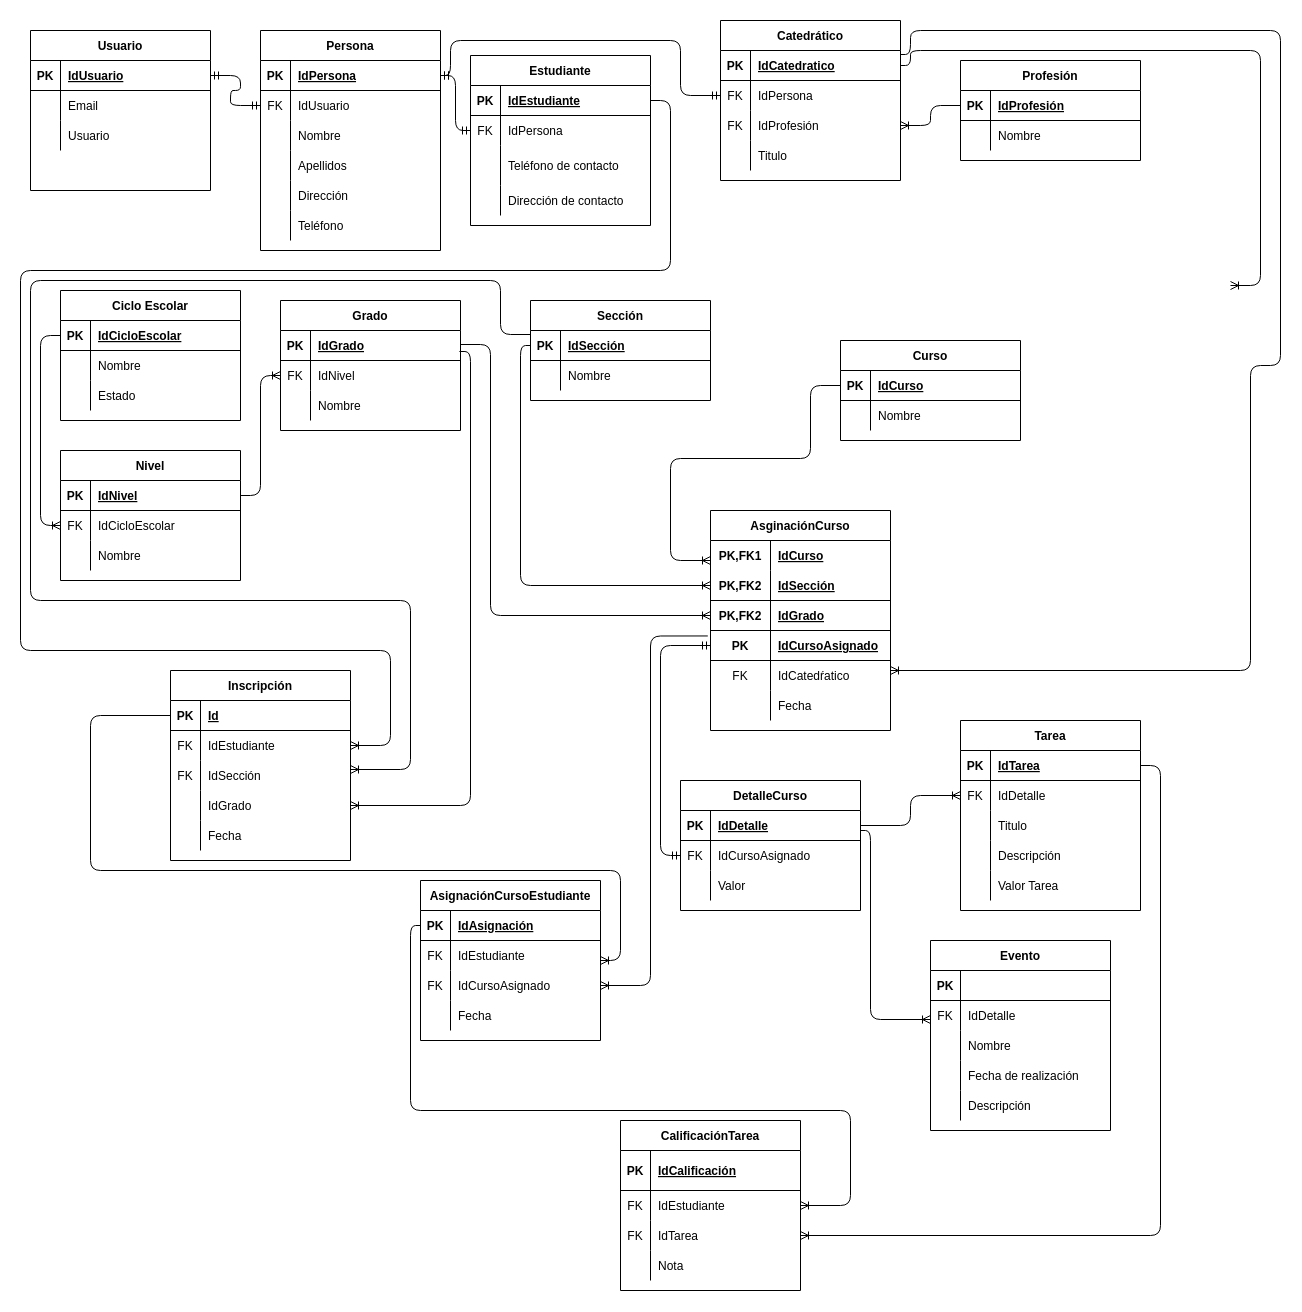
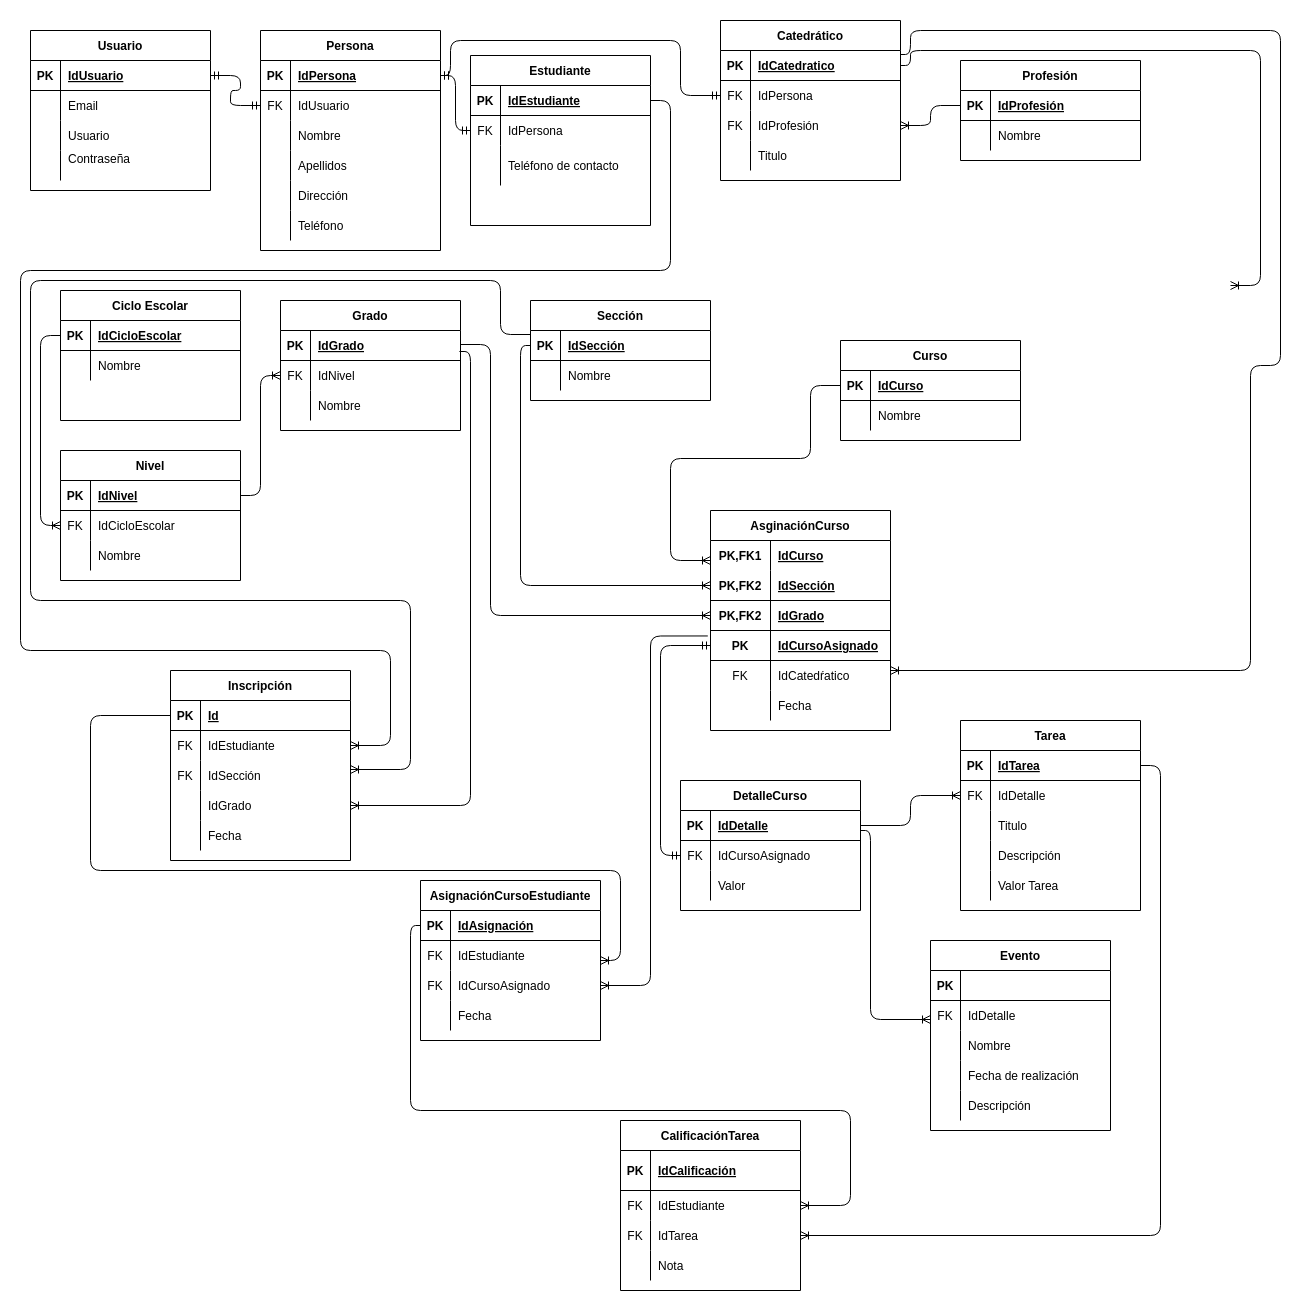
node "Contraseña": added
node "Dirección de contacto": removed
node "Estado": removed
